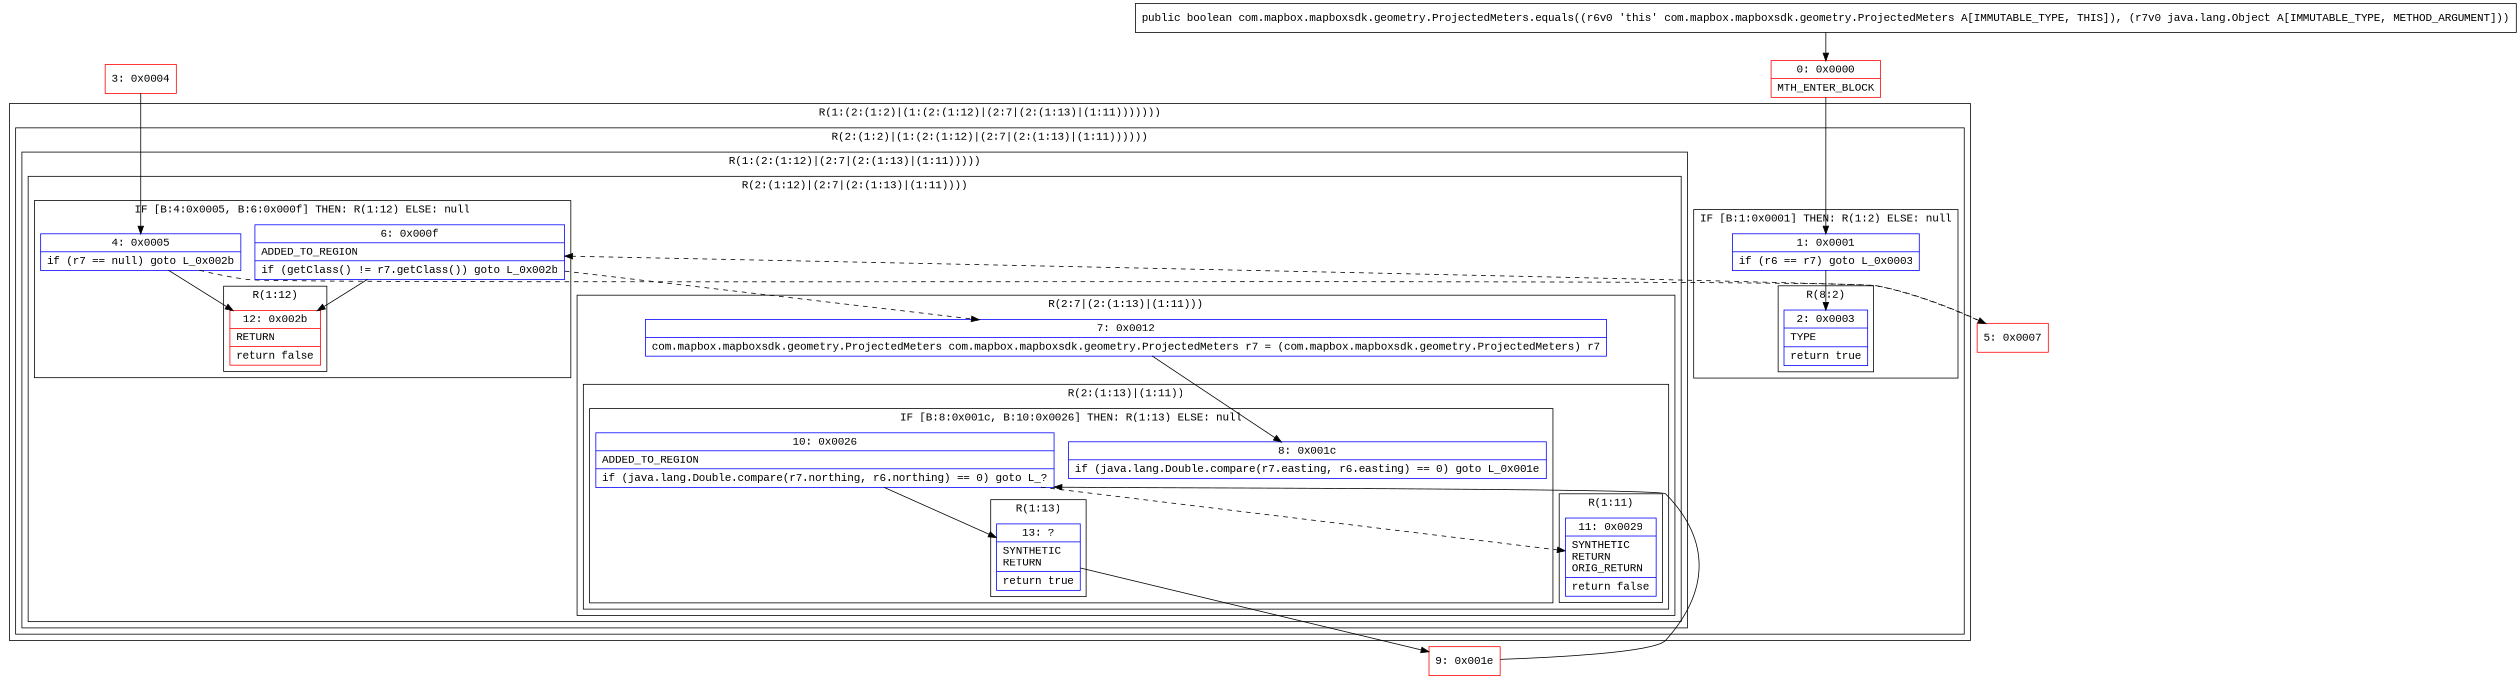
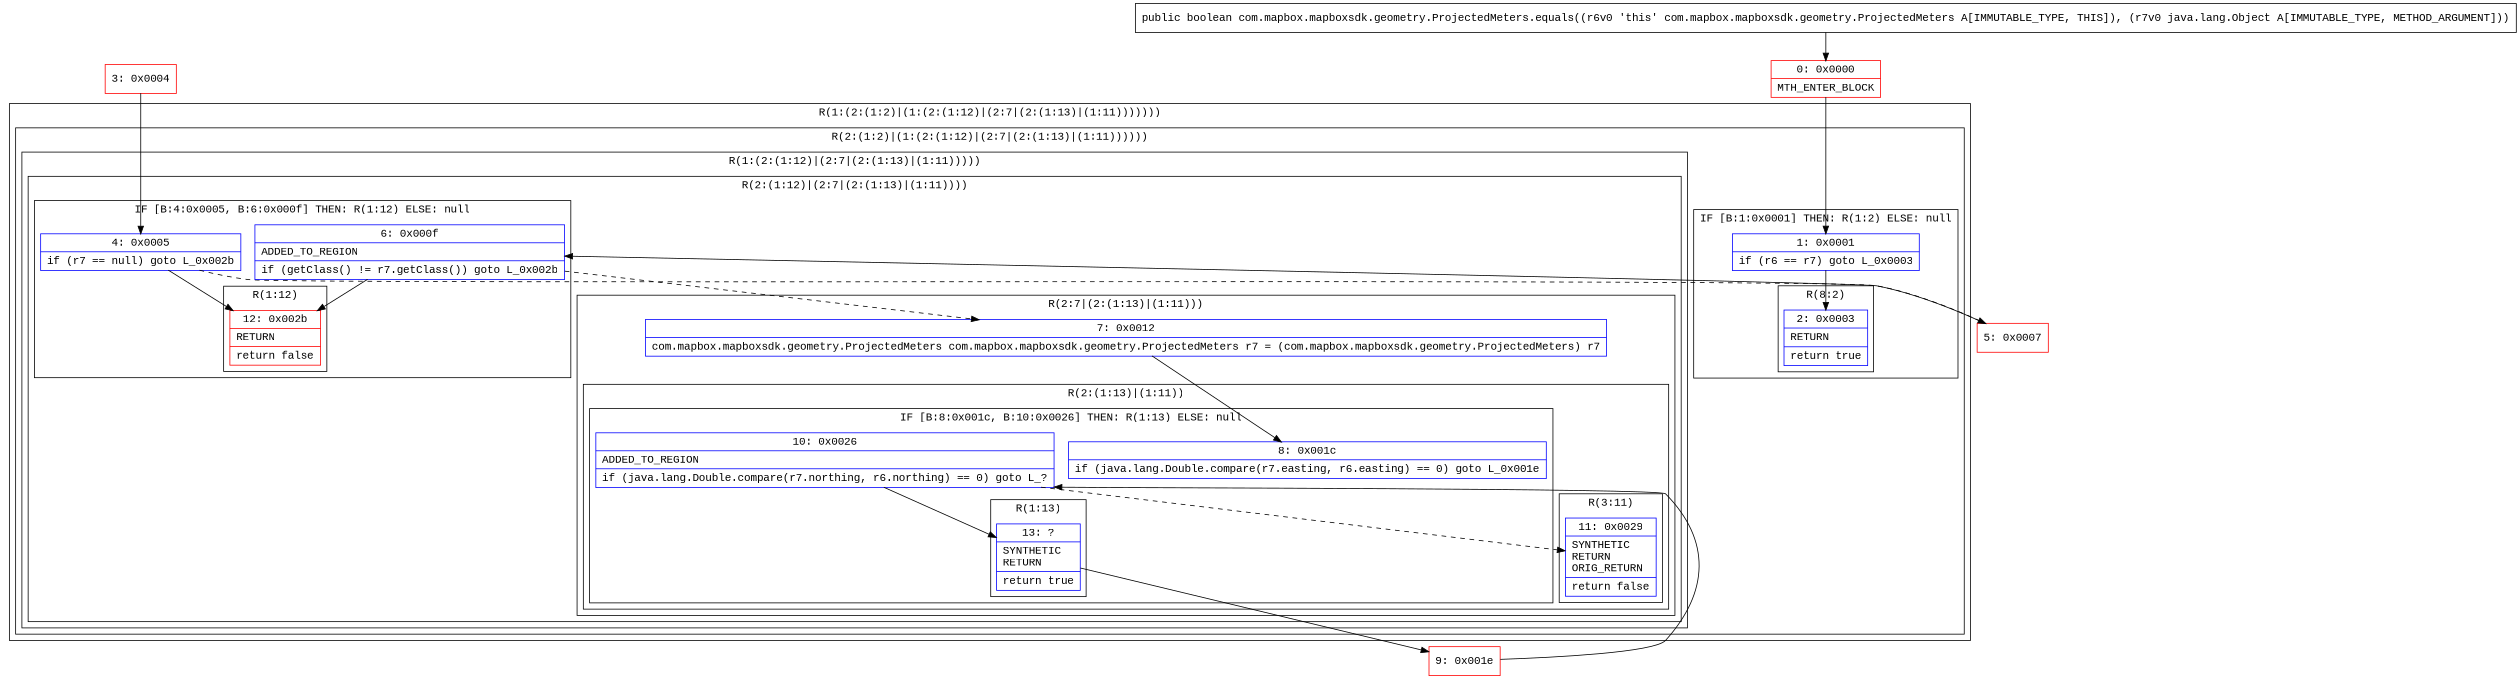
edge "5: 0x0007" -> "6: 0x000f": style dashed -> solid
node "2: 0x0003": text "TYPE" -> "RETURN"
cluster "R(1:11)": label "R(1:11)" -> "R(3:11)"
